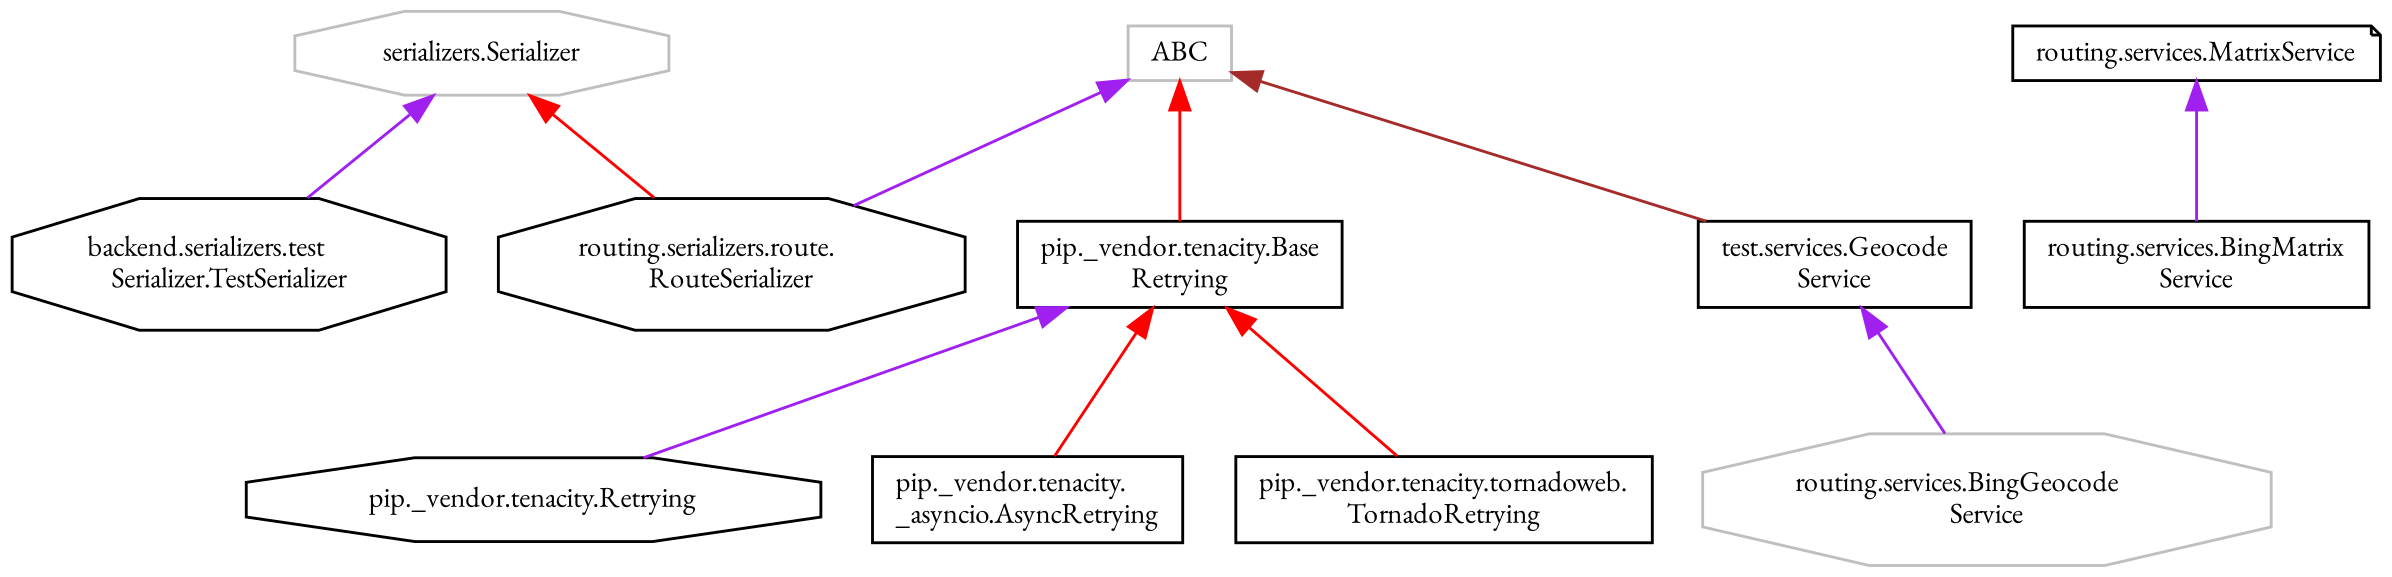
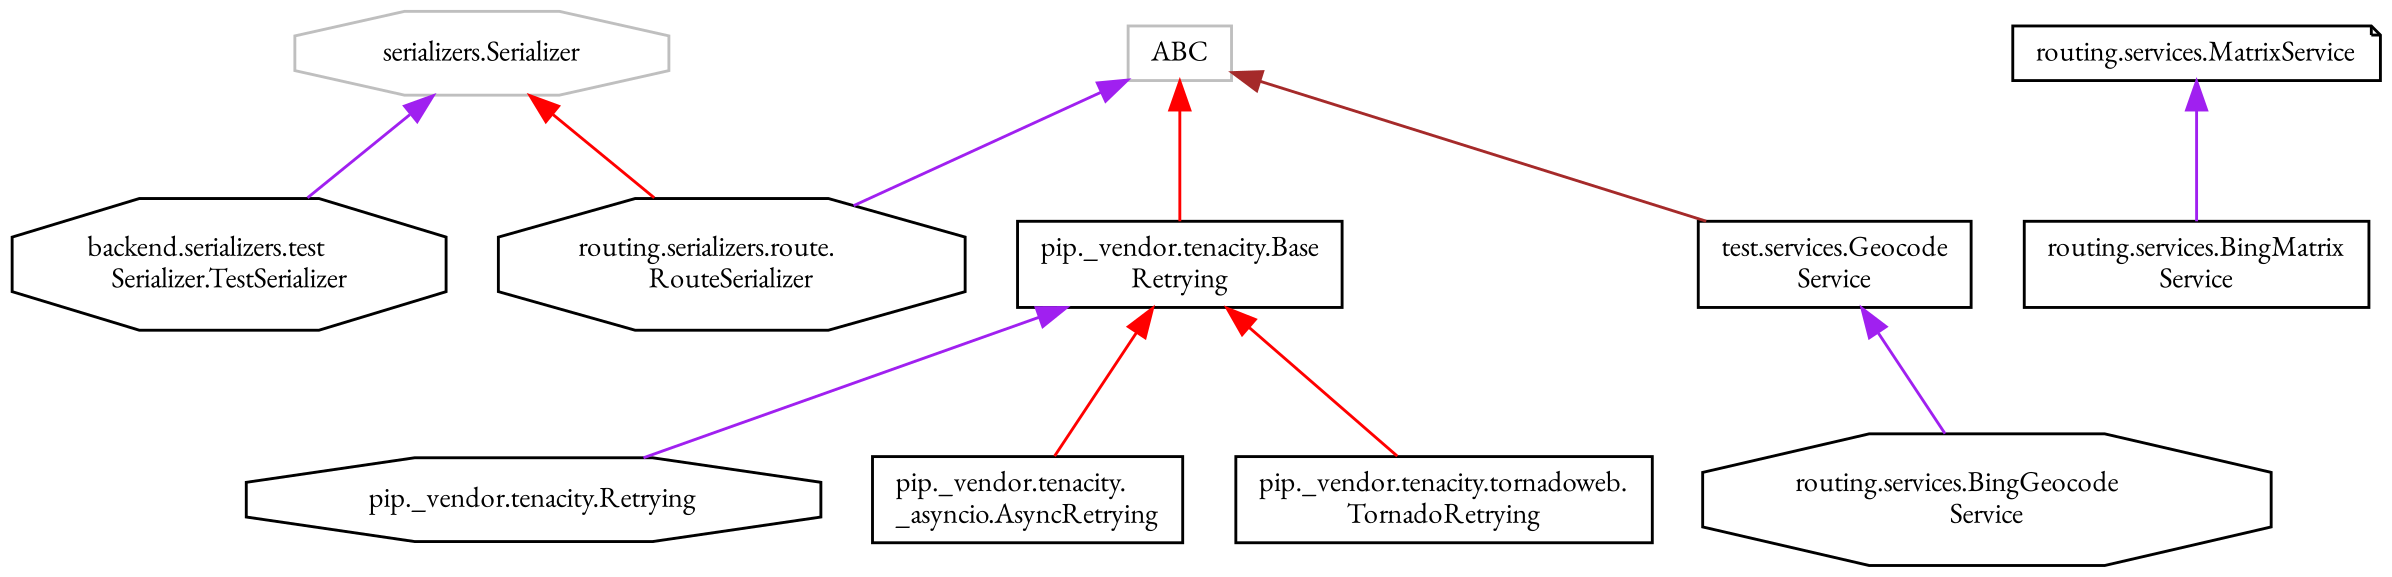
node "routing.services.BingGeocode Service": color grey75 -> black
